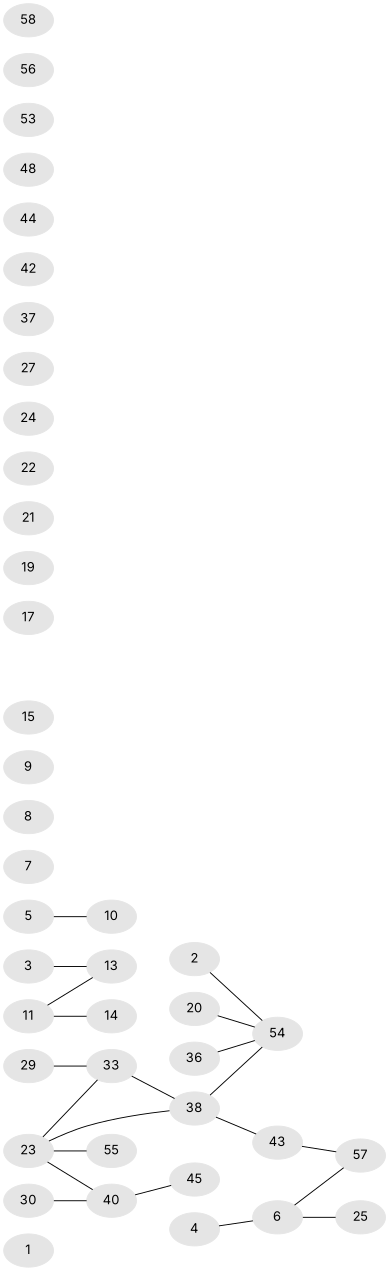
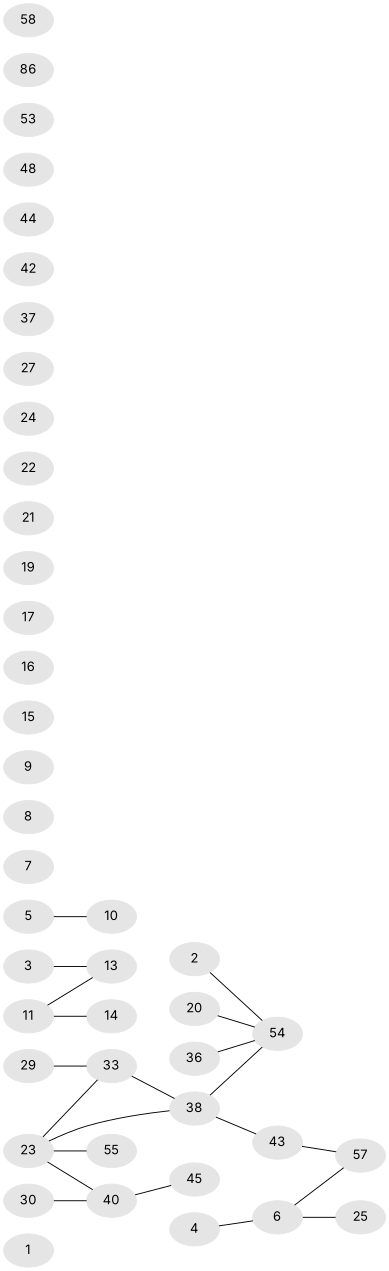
node "56": label "56" -> "86"
node "16": added
